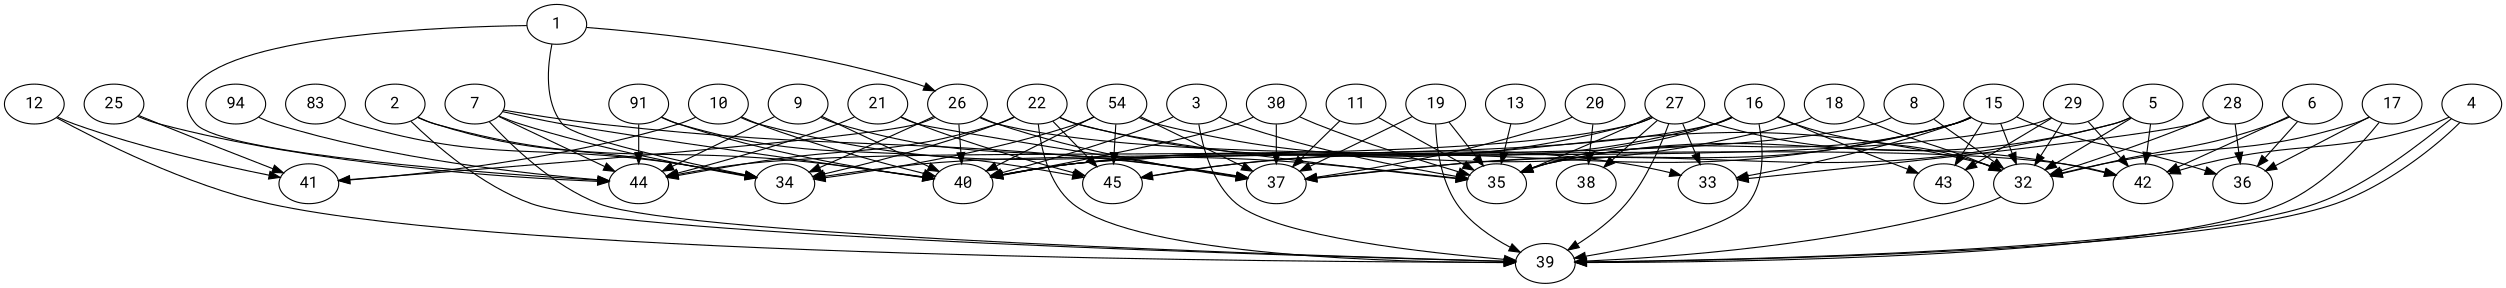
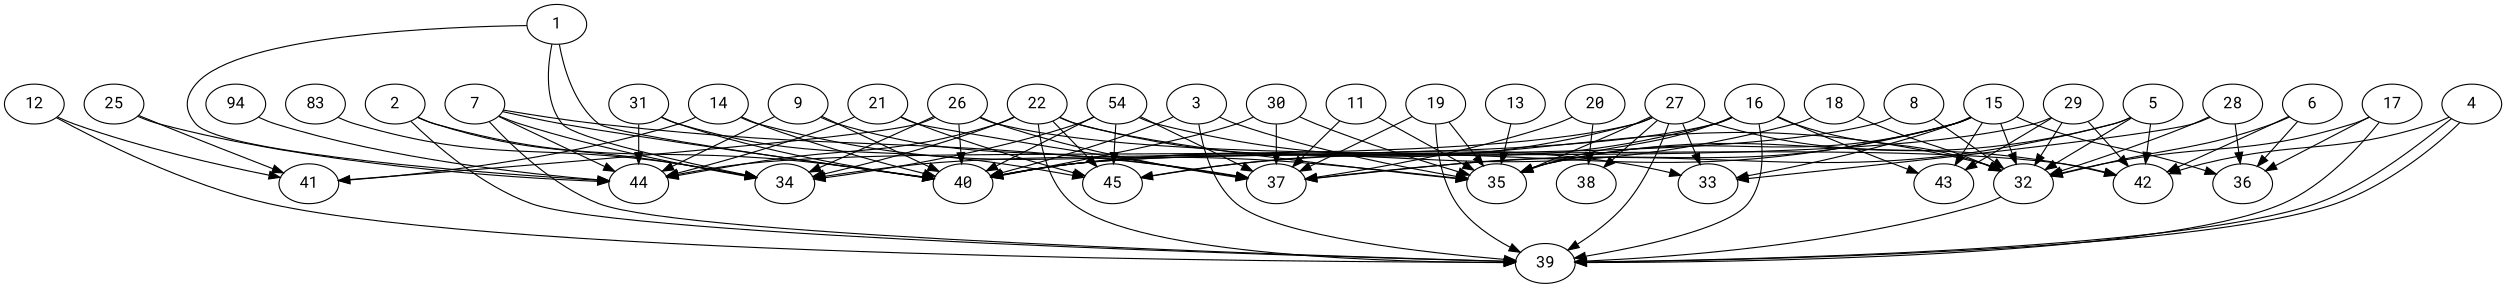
edge "1" -> "26": now "1" -> "40"
node "91": label "91" -> "31"
node "10": label "10" -> "14"
